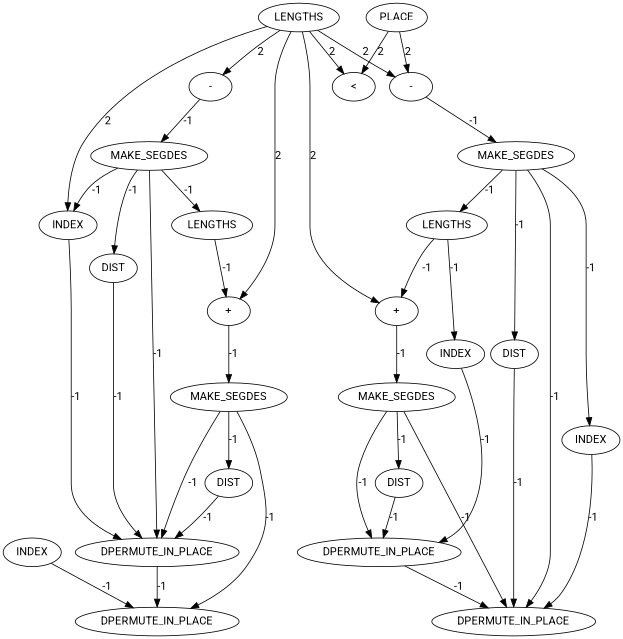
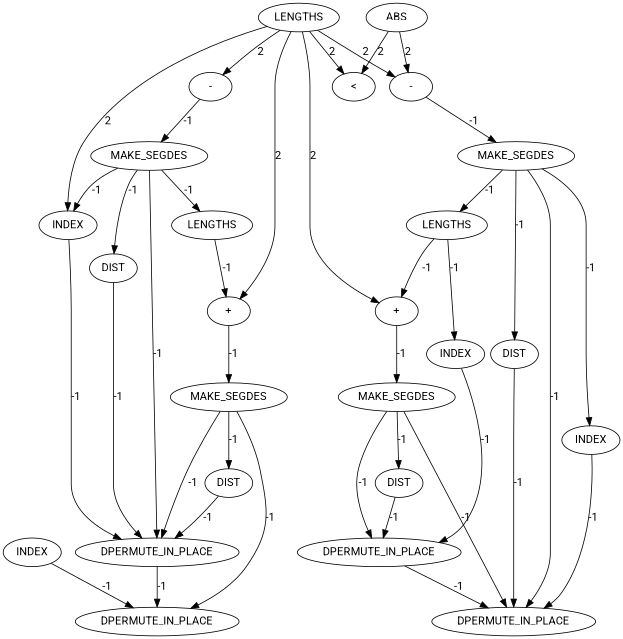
node "PLACE": label "PLACE" -> "ABS"
